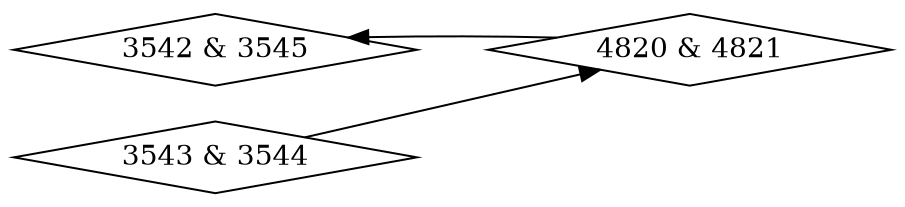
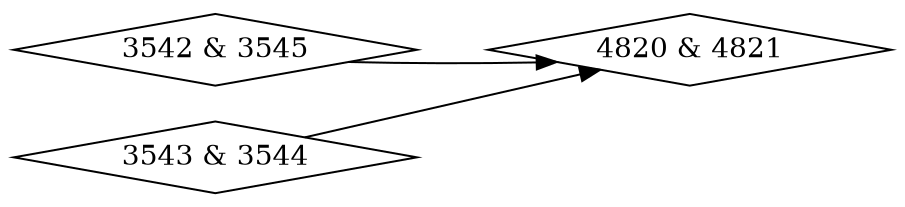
edge "4820 & 4821" -> "3542 & 3545": reversed
